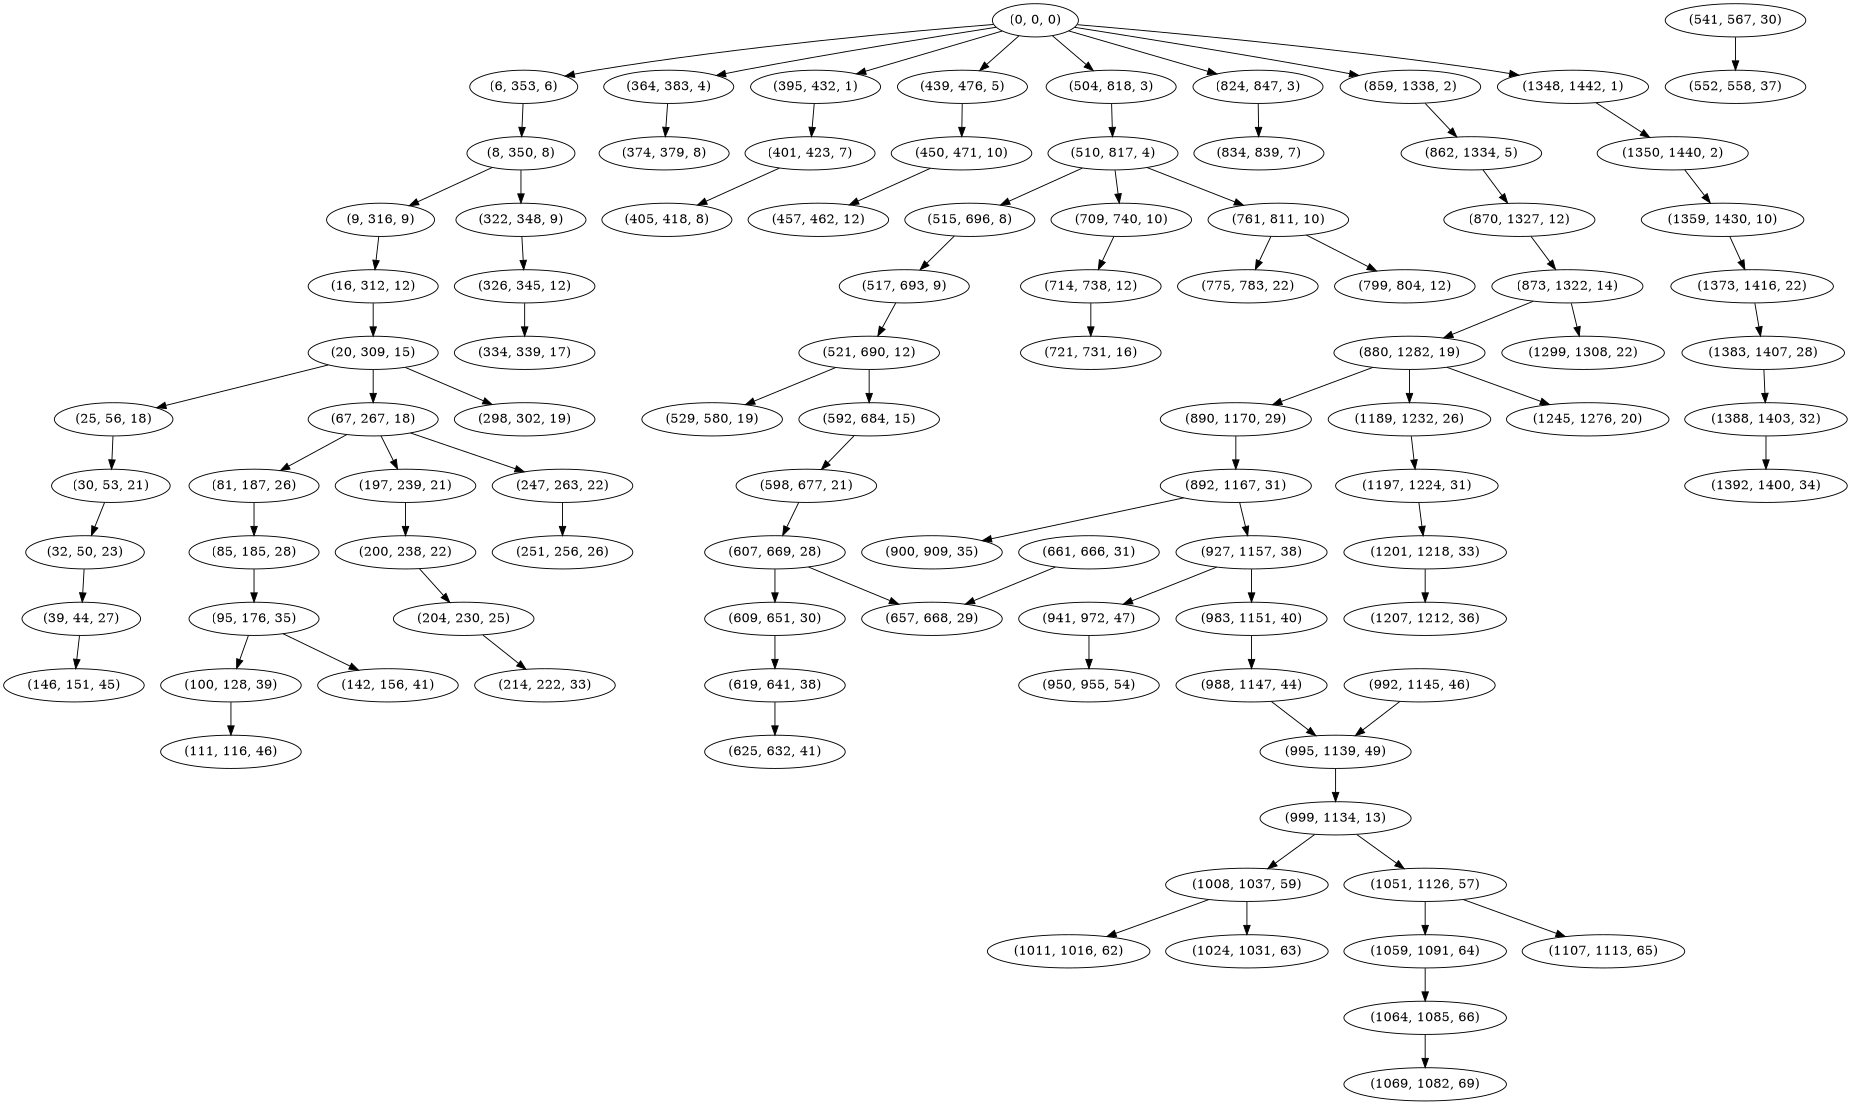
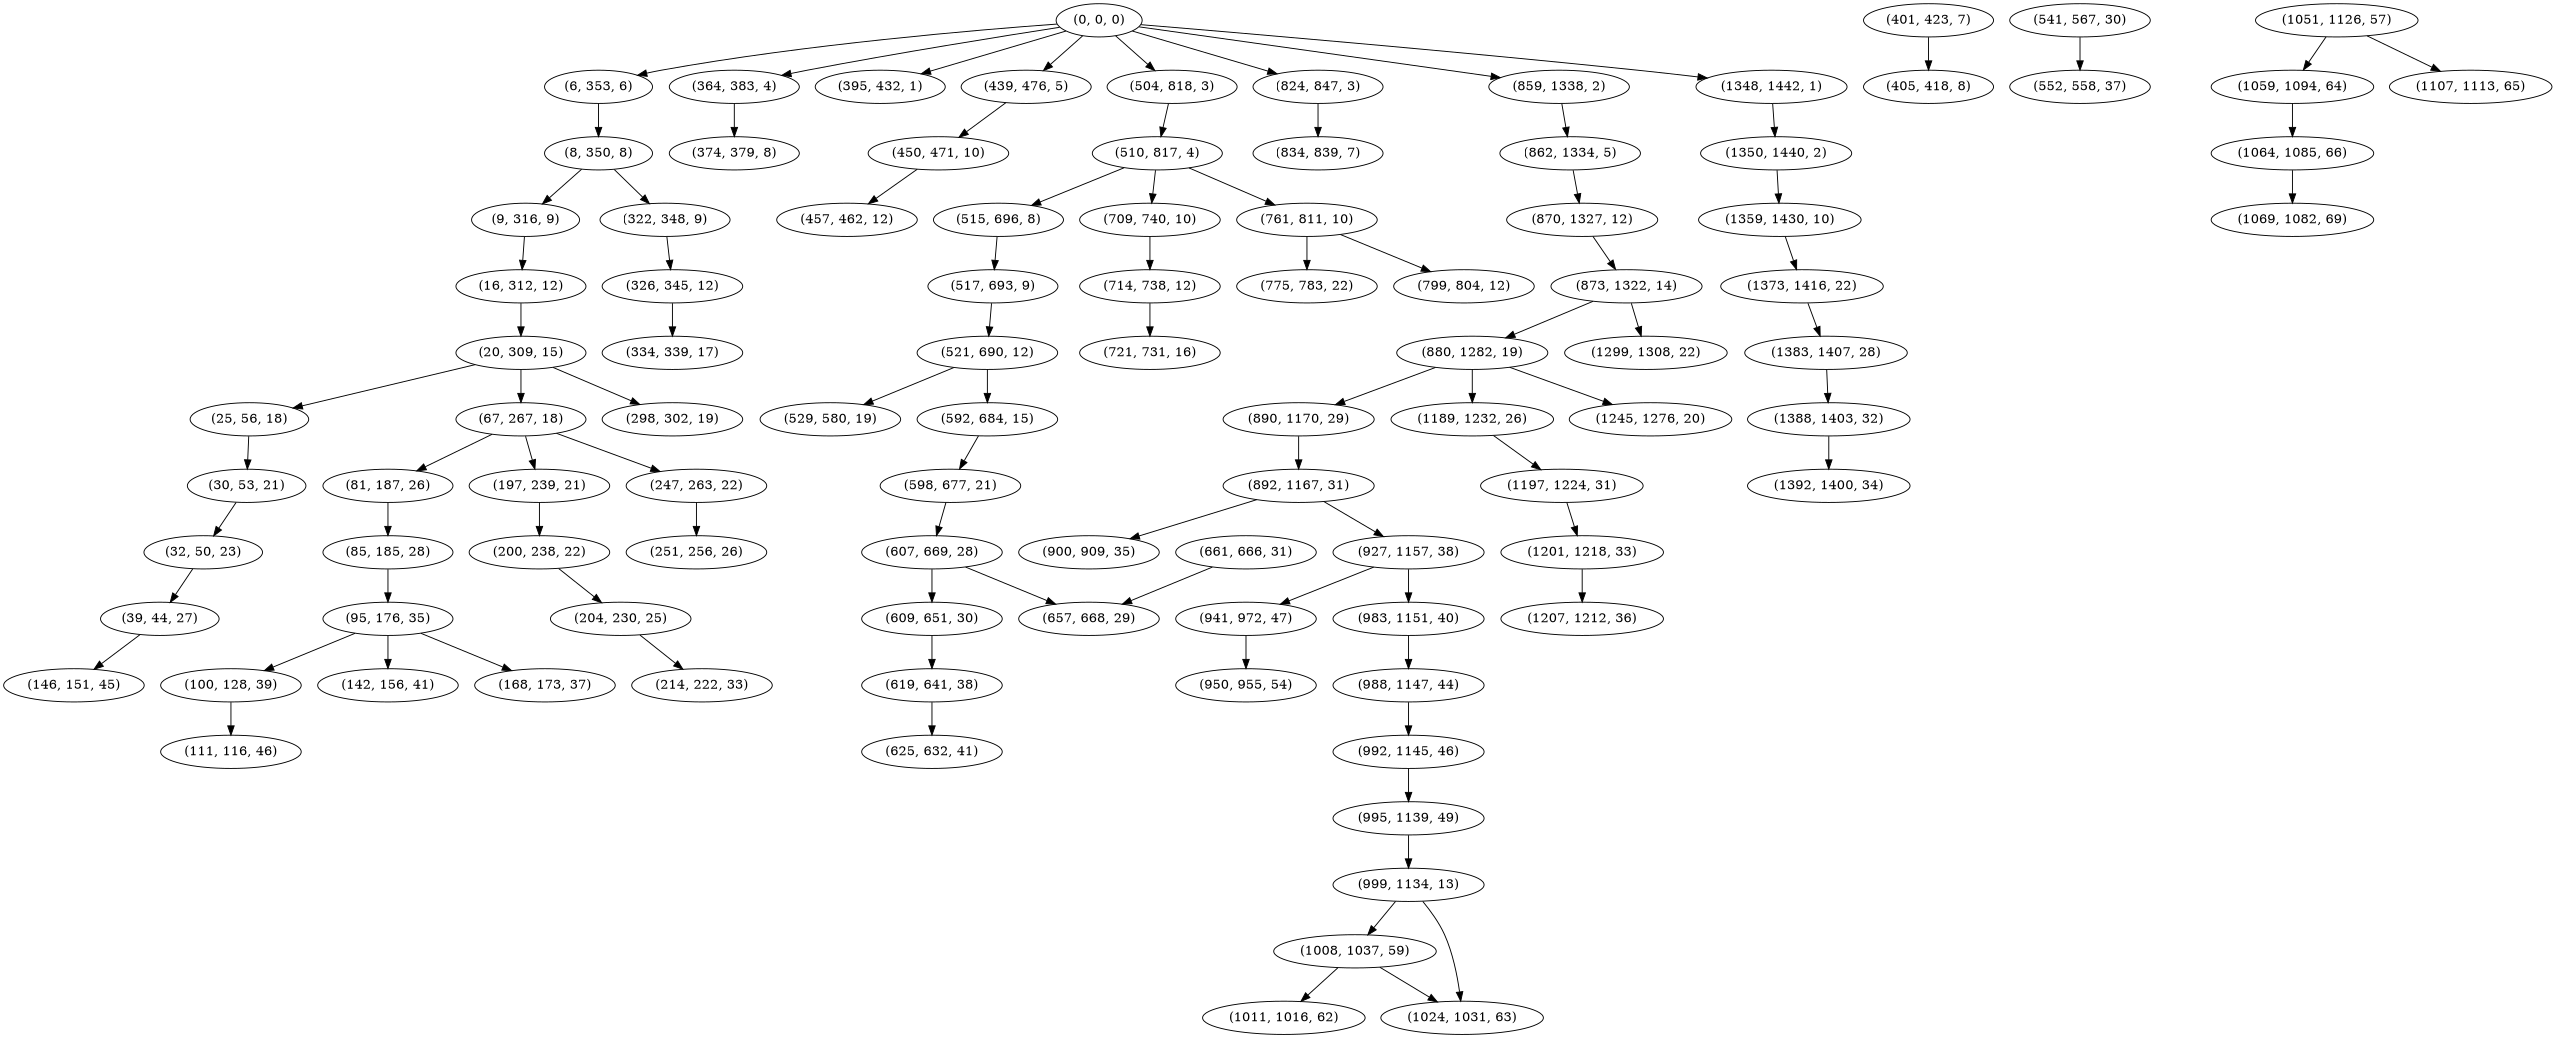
edge "(395, 432, 1)" -> "(401, 423, 7)": removed
node "(168, 173, 37)": added
edge "(988, 1147, 44)" -> "(995, 1139, 49)": now "(988, 1147, 44)" -> "(992, 1145, 46)"
edge "(999, 1134, 13)" -> "(1051, 1126, 57)": now "(999, 1134, 13)" -> "(1024, 1031, 63)"
node "(1059, 1091, 64)": label "(1059, 1091, 64)" -> "(1059, 1094, 64)"
